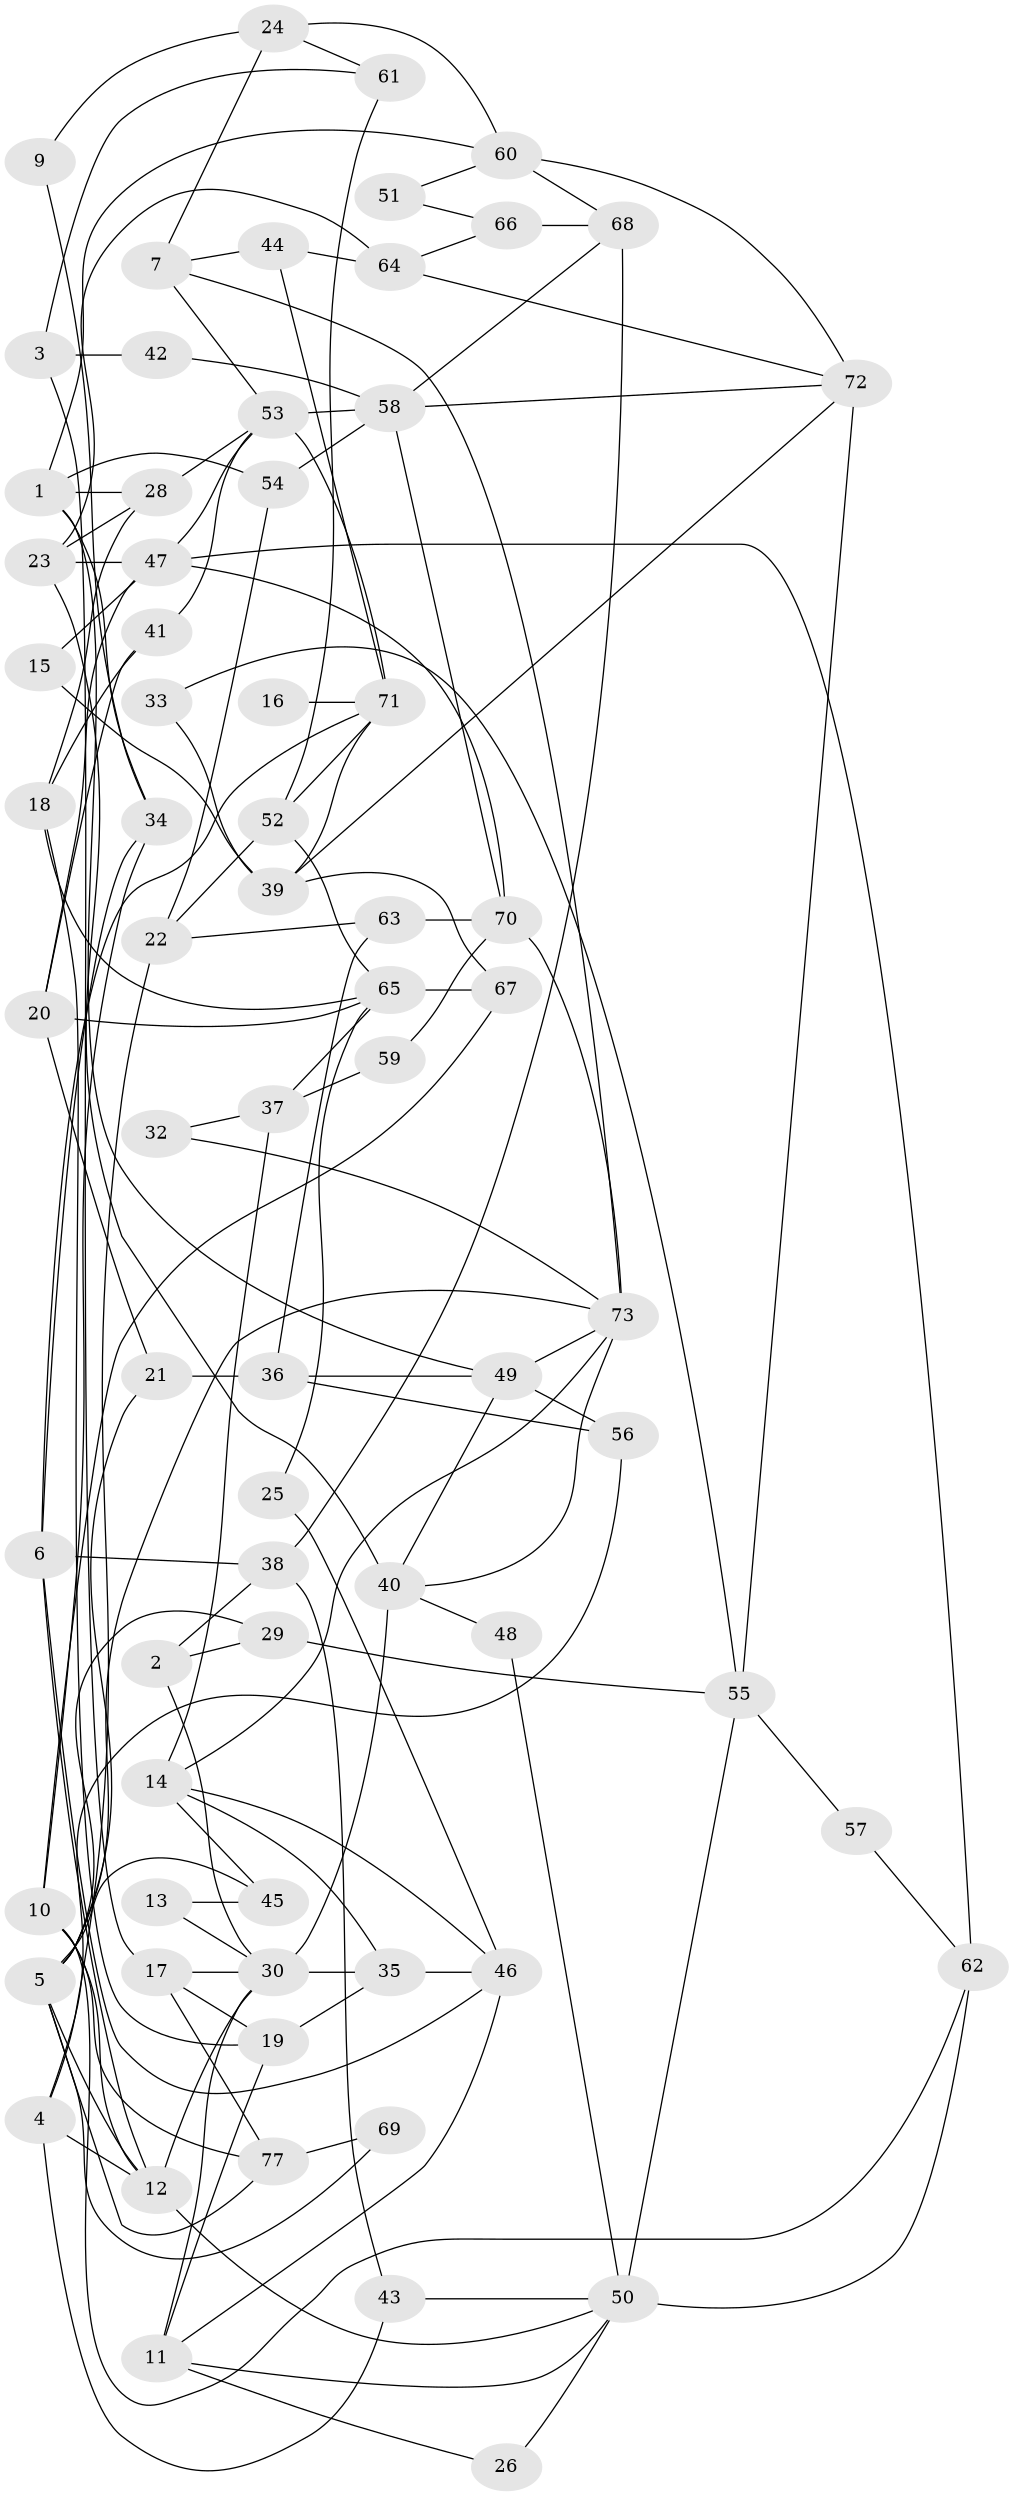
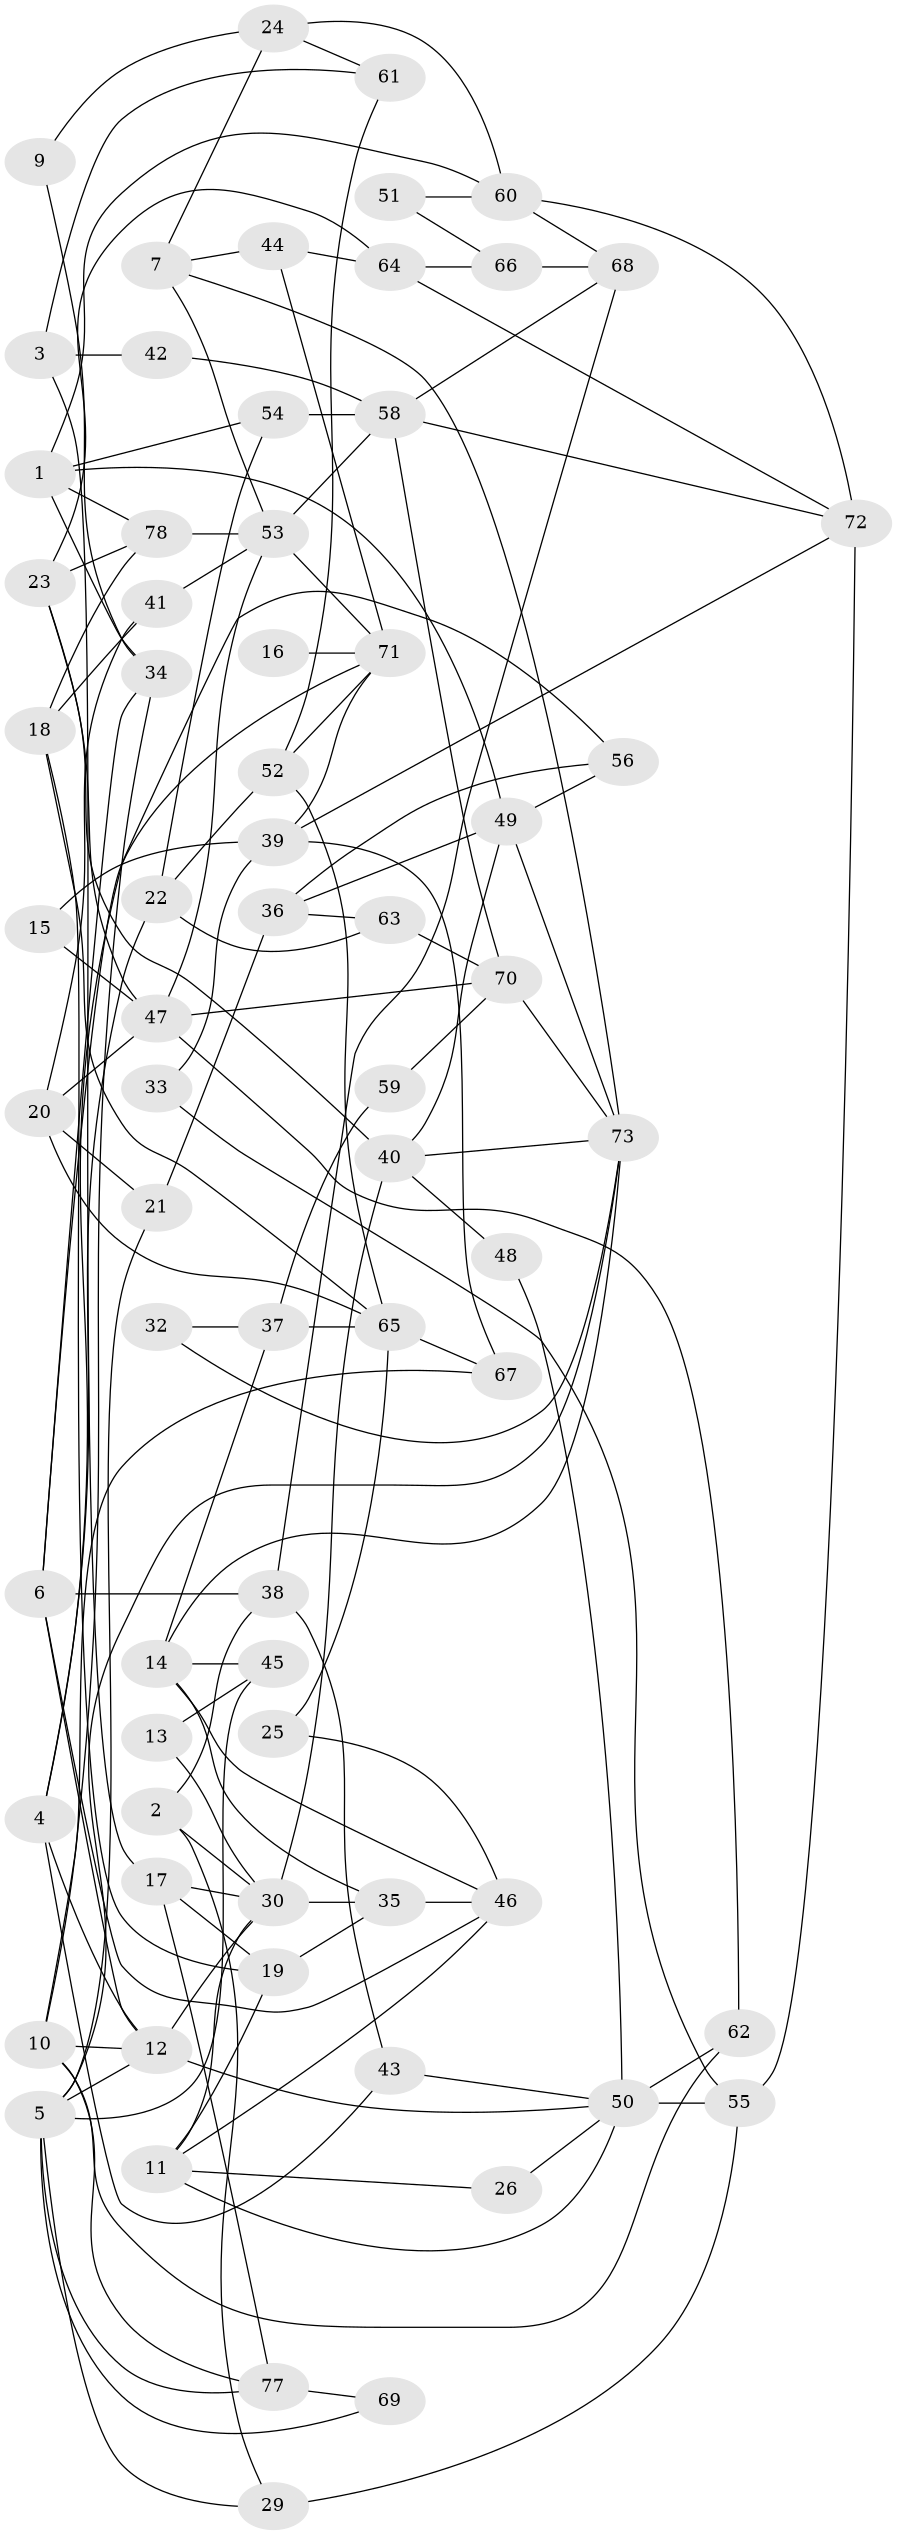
node "28": label "28" -> "78"
node "57": removed
